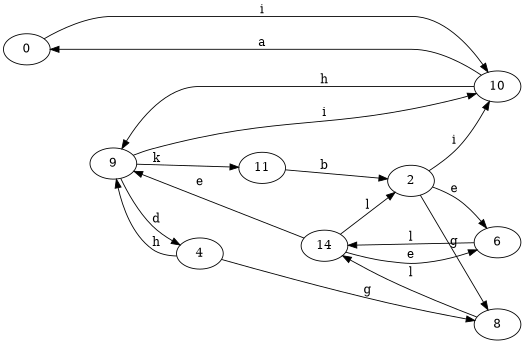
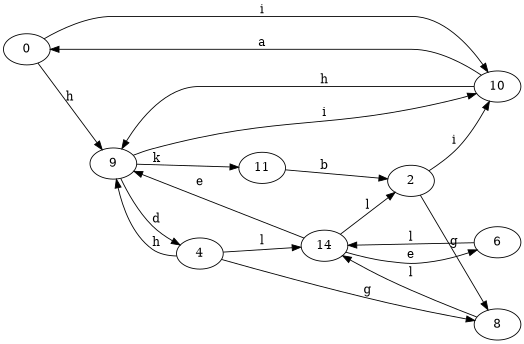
edge "0" -> "9": added, label "h"
edge "2" -> "6": removed, label "e"
edge "4" -> "14": added, label "l"
